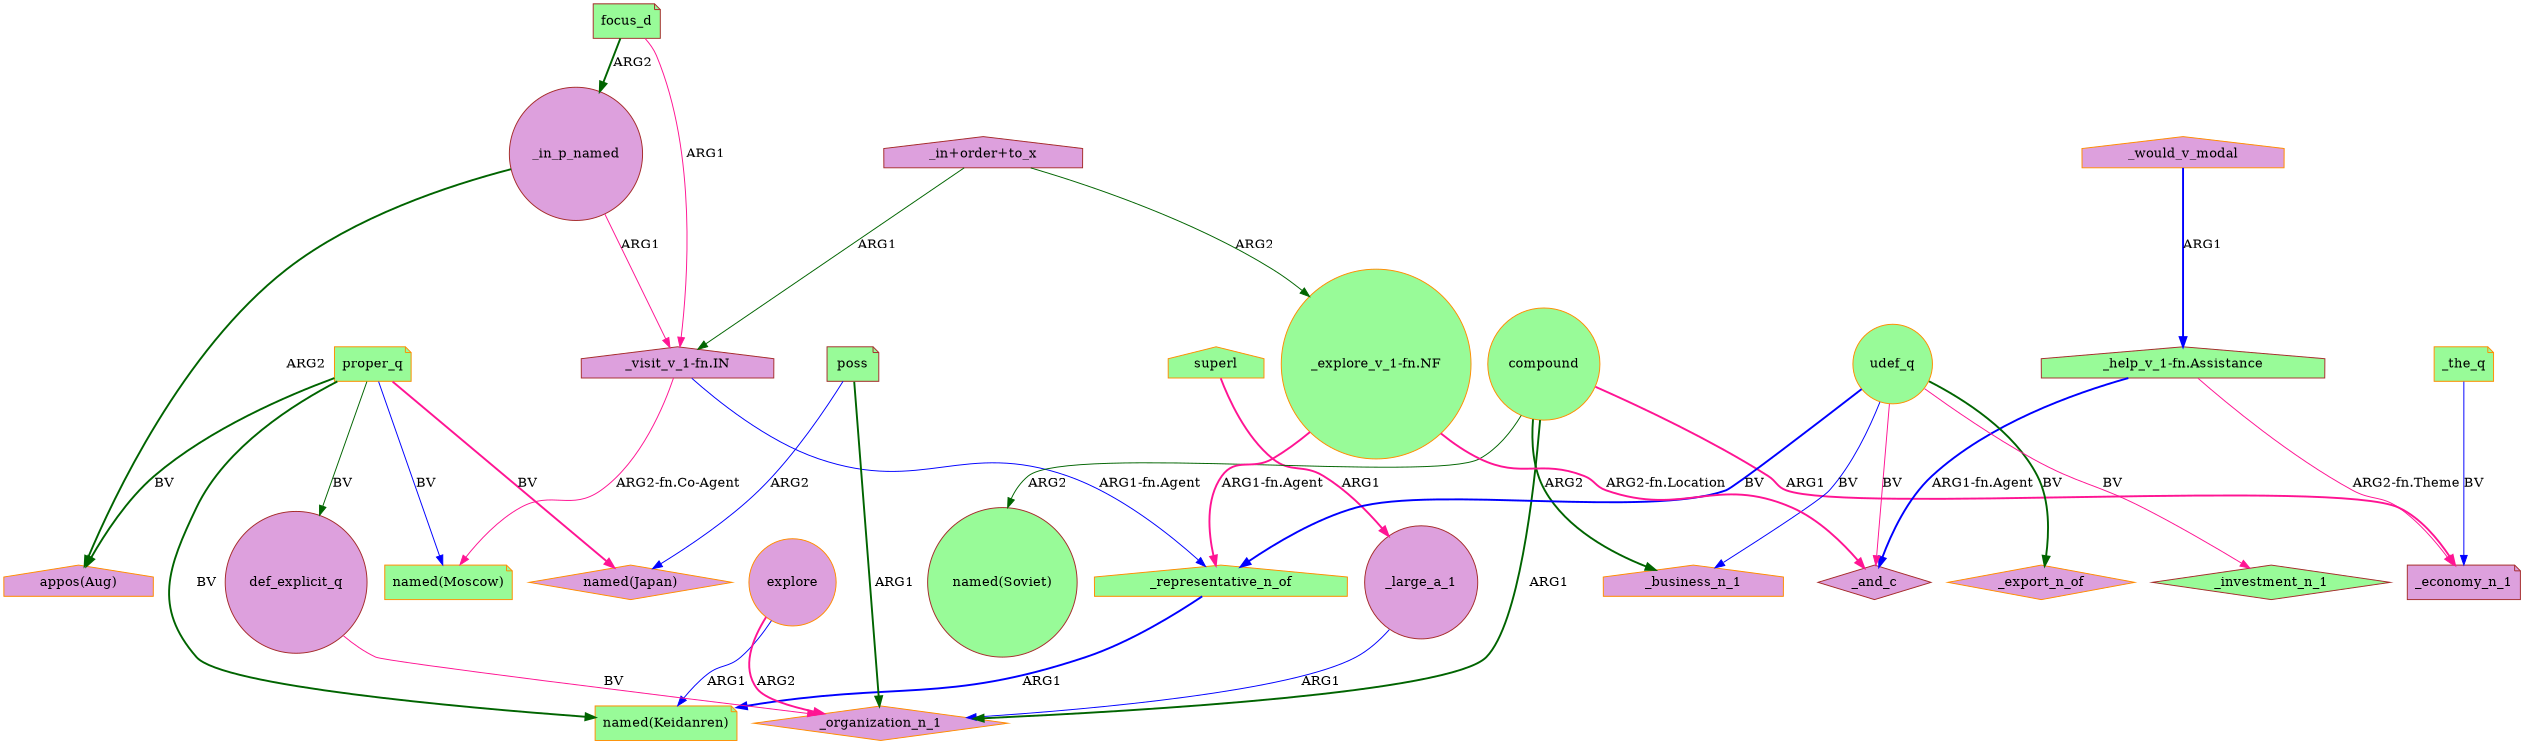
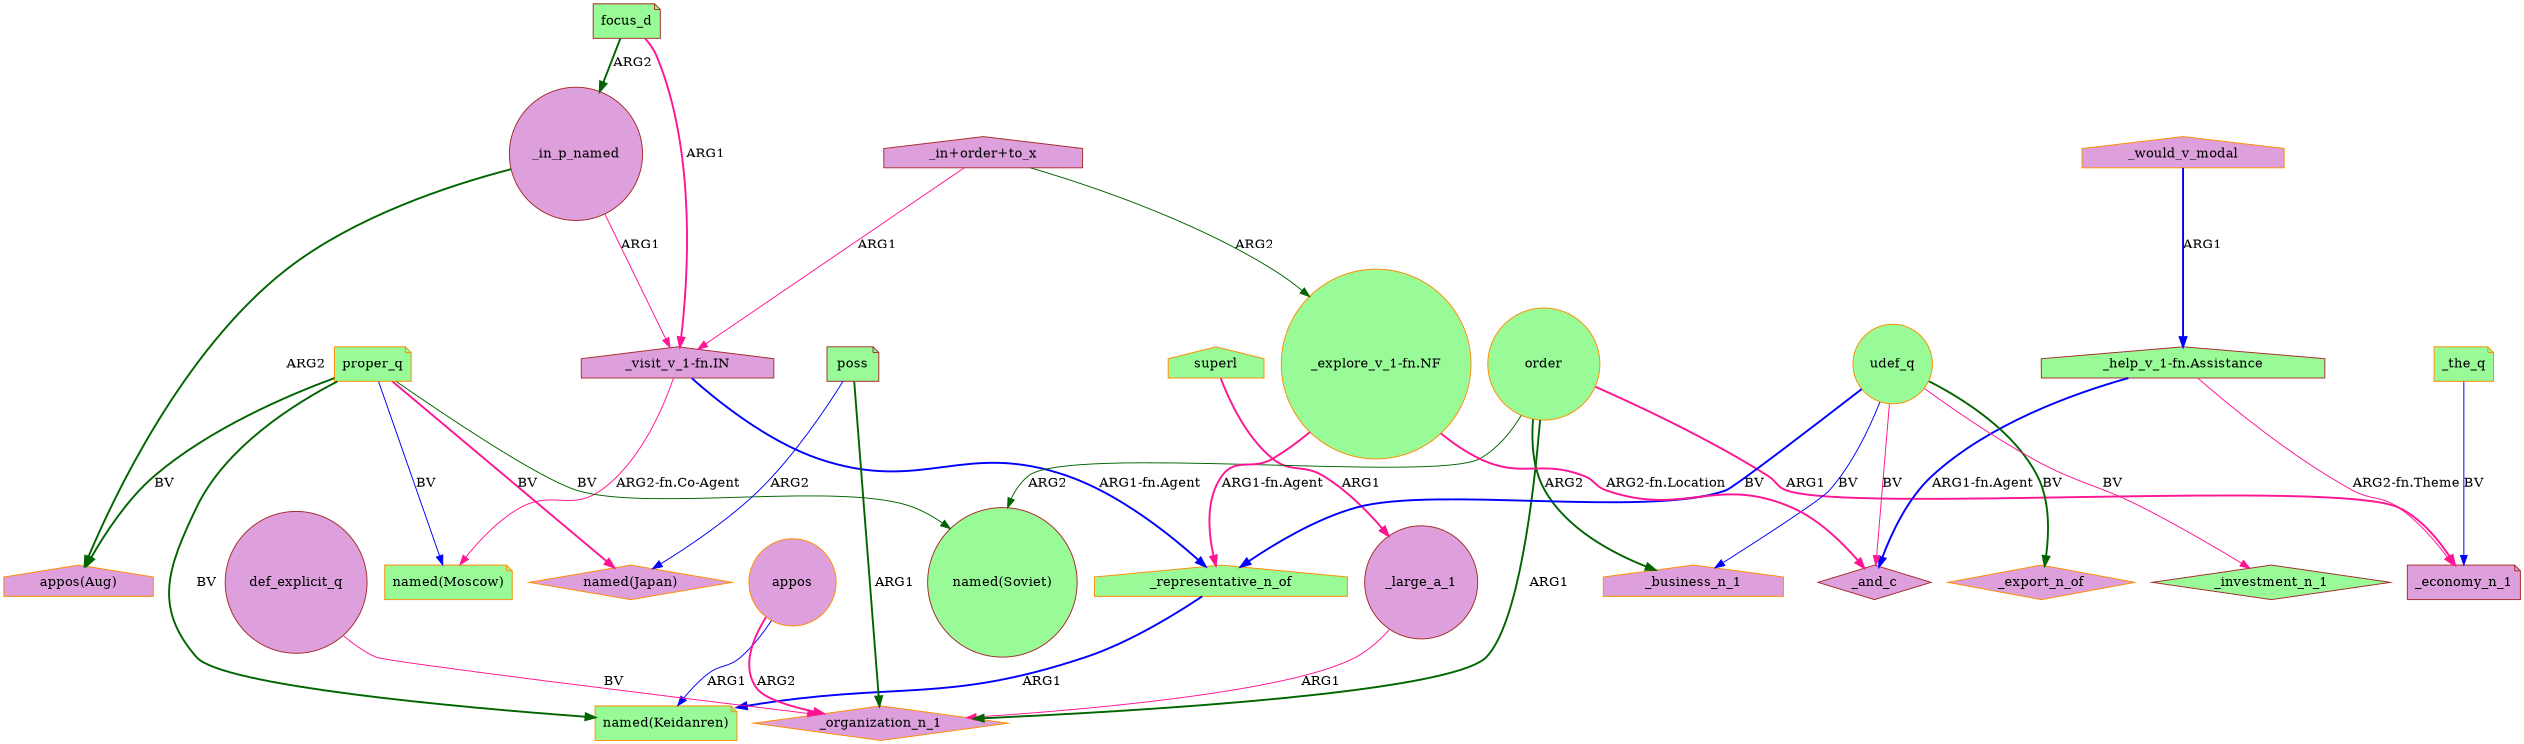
edge "focus_d" -> "_visit_v_1-fn.IN": style solid -> bold
edge "_in+order+to_x" -> "_visit_v_1-fn.IN": color darkgreen -> deeppink
node "compound": label "compound" -> "order"
edge "proper_q" -> "def_explicit_q": now "proper_q" -> "named(Soviet)"
edge "_visit_v_1-fn.IN" -> "_representative_n_of": style solid -> bold
node "explore": label "explore" -> "appos"
edge "_large_a_1" -> "_organization_n_1": color blue -> deeppink
